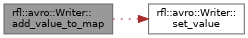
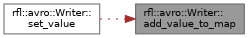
edge "rfl::avro::Writer:: add_value_to_map" -> "rfl::avro::Writer:: set_value": reversed
